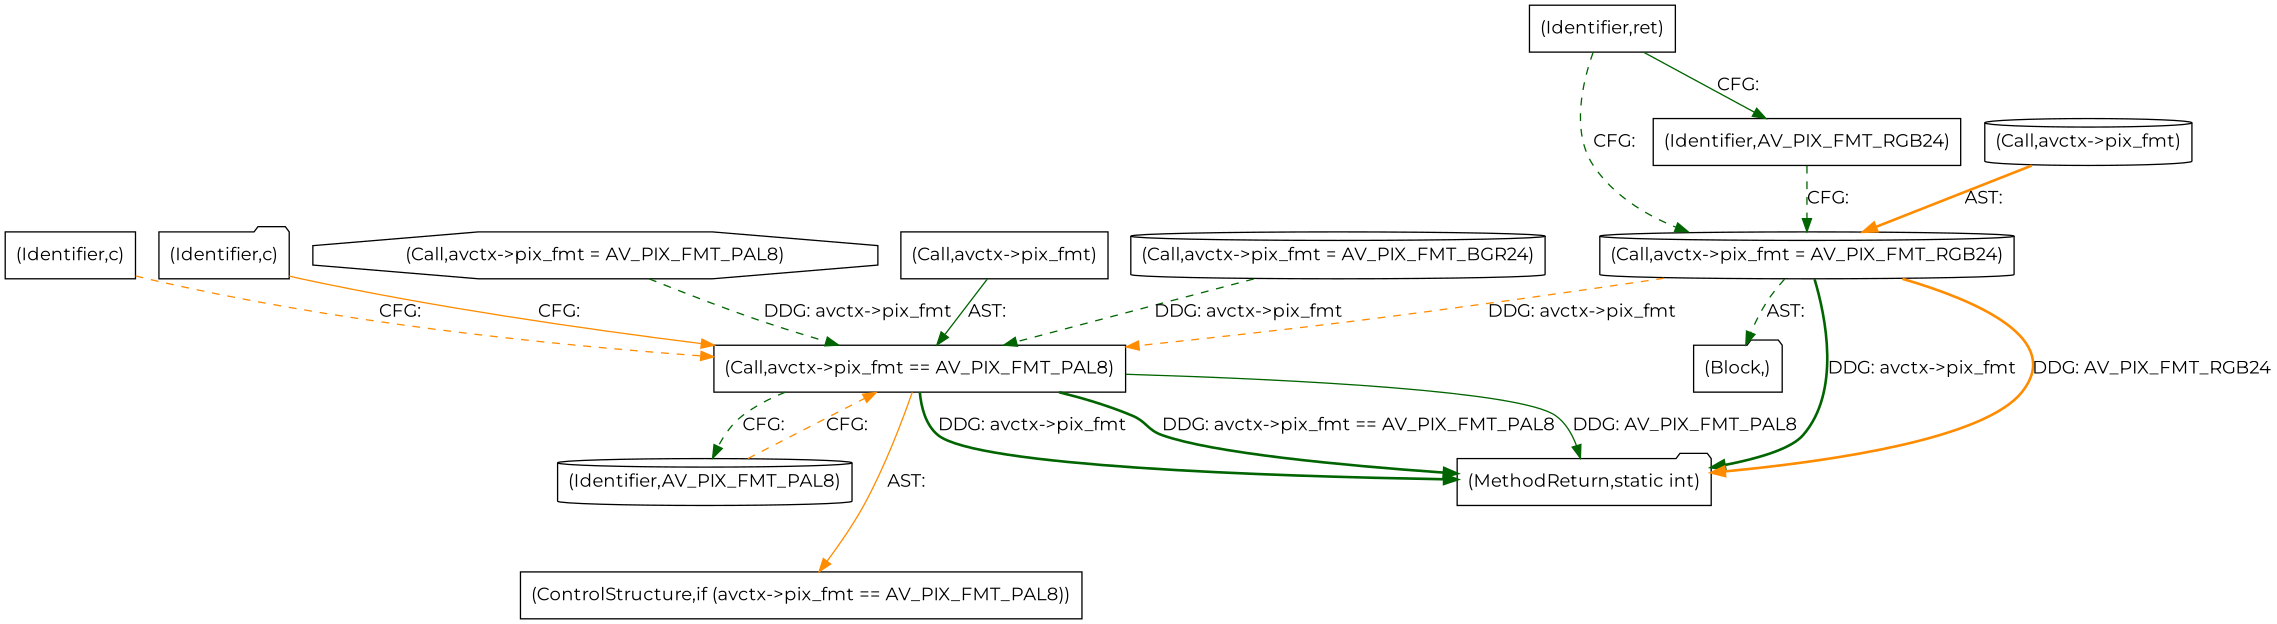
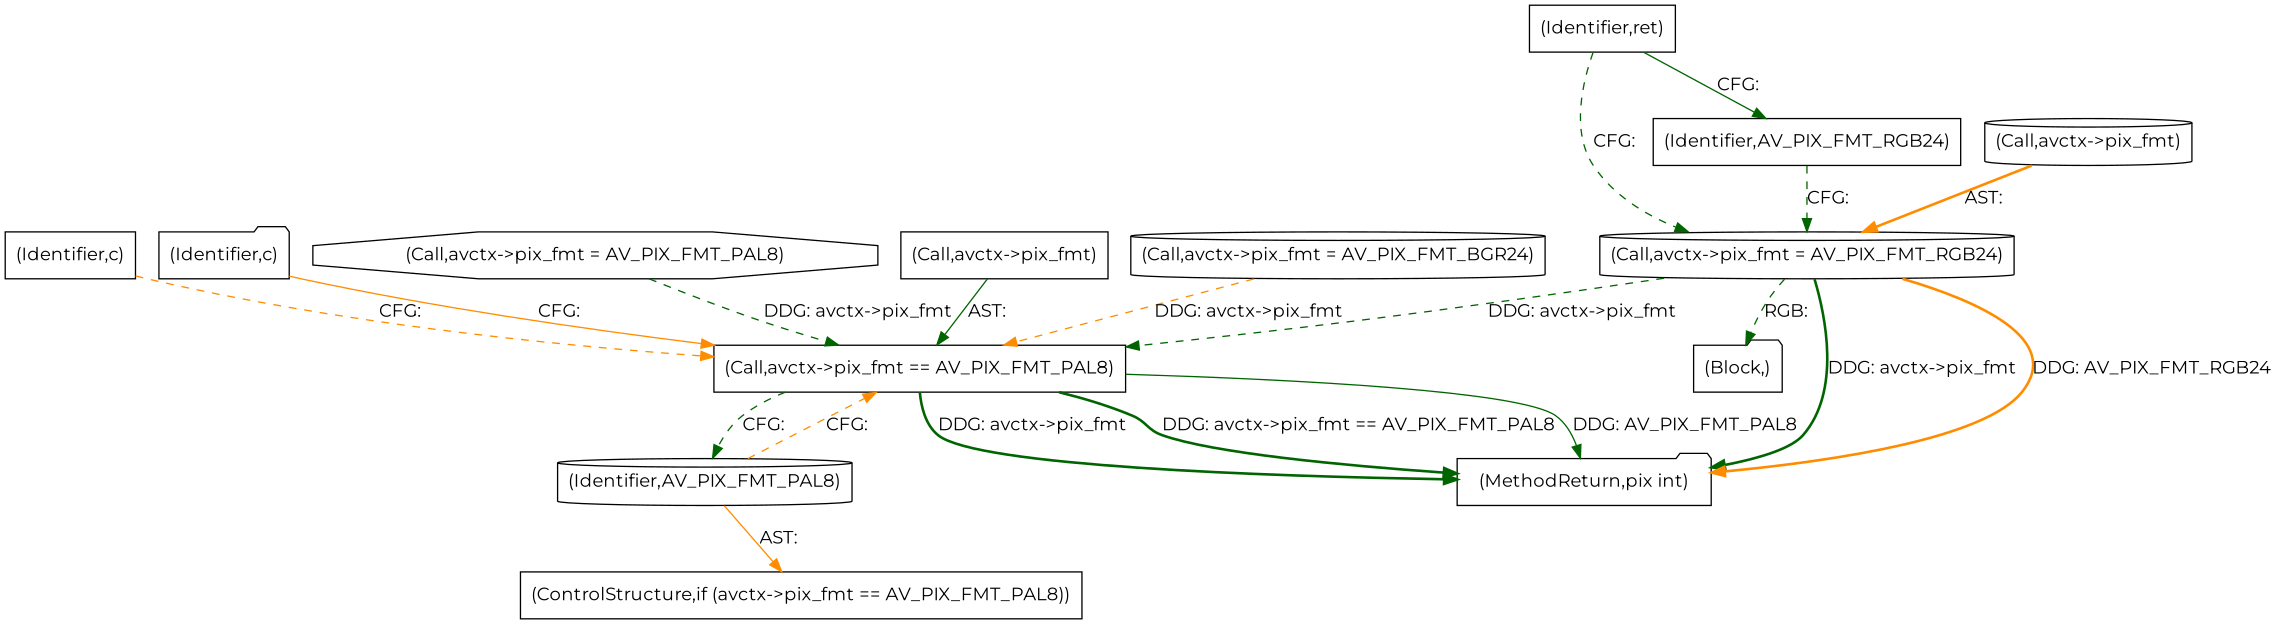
edge "(Call,avctx->pix_fmt = AV_PIX_FMT_BGR24)" -> "(Call,avctx->pix_fmt == AV_PIX_FMT_PAL8)": color darkgreen -> darkorange
edge "(Call,avctx->pix_fmt = AV_PIX_FMT_RGB24)" -> "(Block,)": label "AST: " -> "RGB: "
edge "(Call,avctx->pix_fmt = AV_PIX_FMT_RGB24)" -> "(Call,avctx->pix_fmt == AV_PIX_FMT_PAL8)": color darkorange -> darkgreen
edge "(Call,avctx->pix_fmt == AV_PIX_FMT_PAL8)" -> "(ControlStructure,if (avctx->pix_fmt == AV_PIX_FMT_PAL8))": now "(Identifier,AV_PIX_FMT_PAL8)" -> "(ControlStructure,if (avctx->pix_fmt == AV_PIX_FMT_PAL8))"
node "(MethodReturn,static int)": label "(MethodReturn,static int)" -> "(MethodReturn,pix int)"
